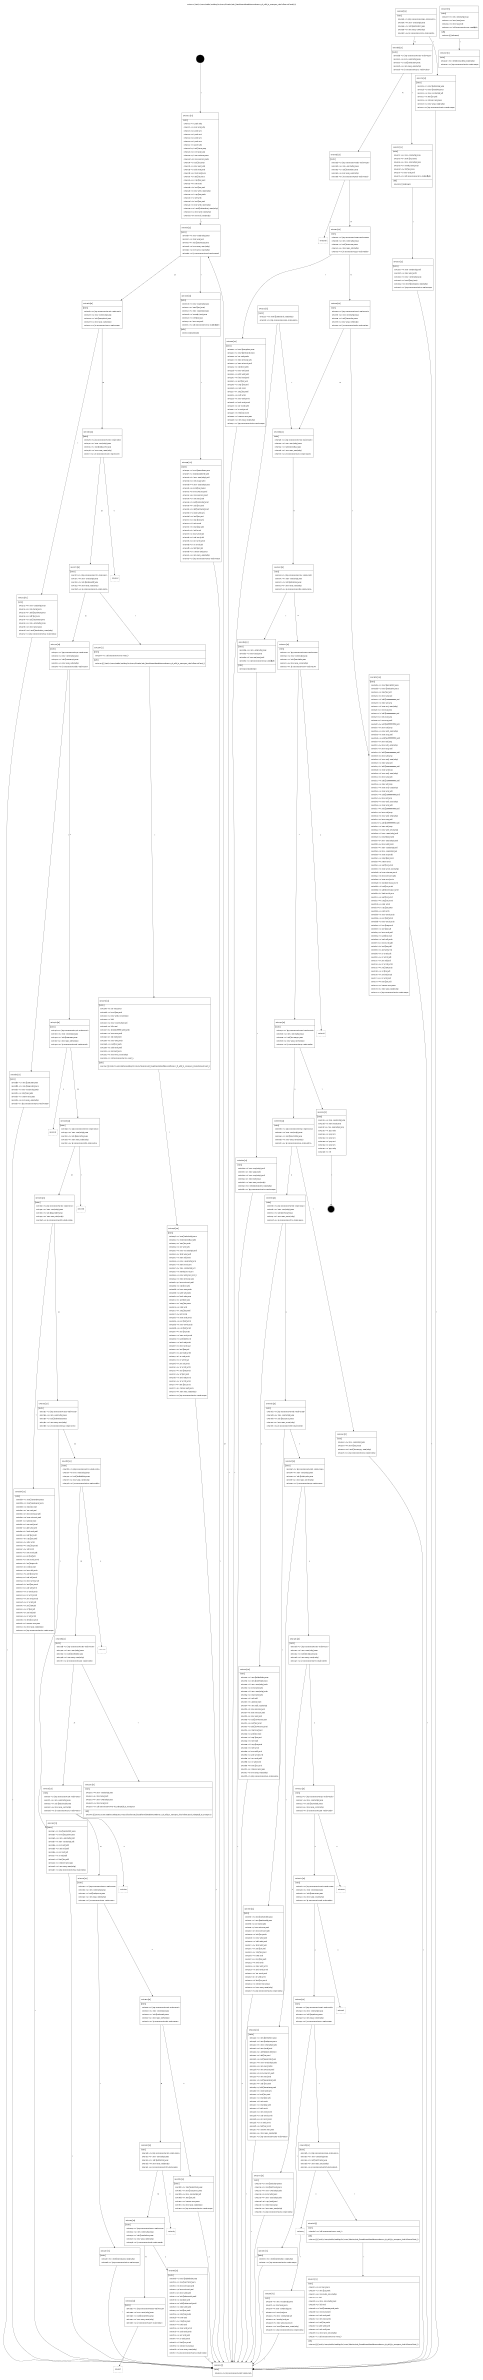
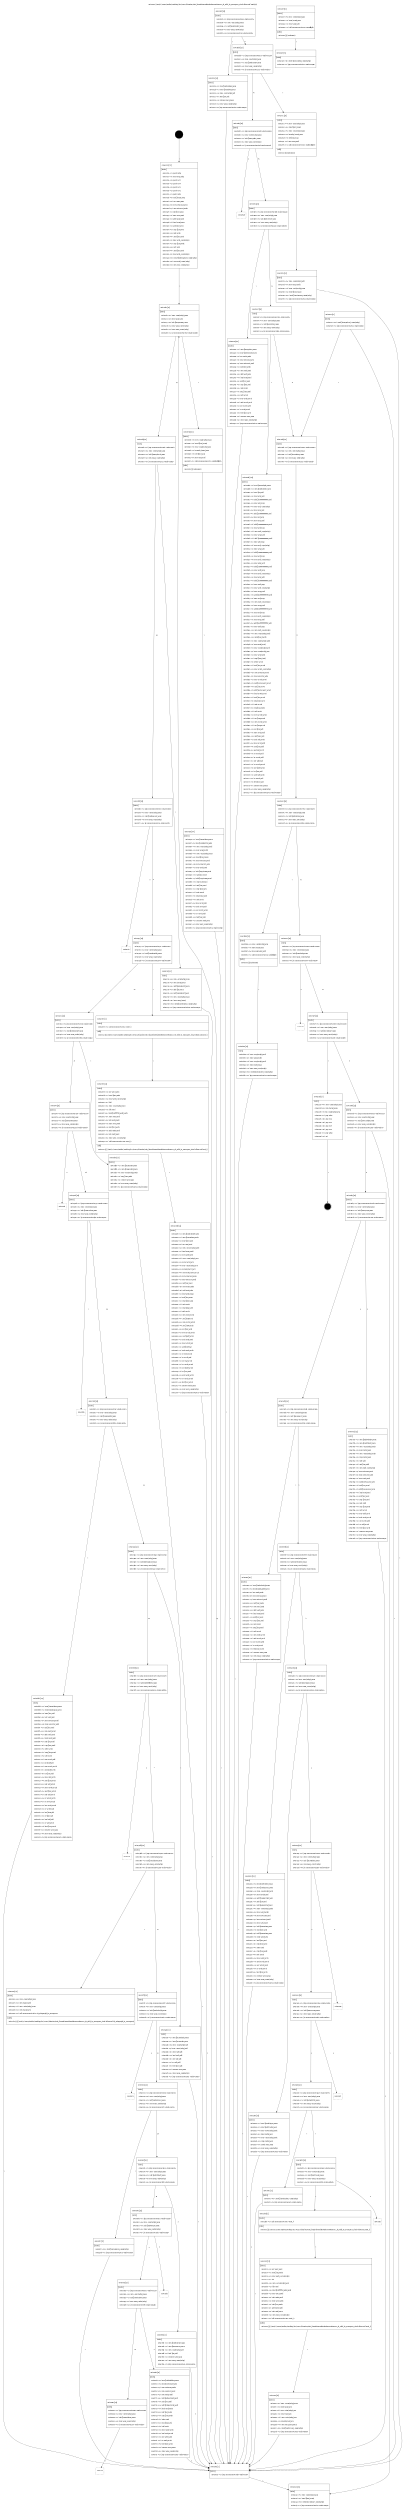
edge "0x402360 [25]" -> "0x4024ca [5]": reversed
edge "0x401a97" -> "0x4021f6 [42]": now "0x4021c2 [52]" -> "0x4021f6 [42]"
